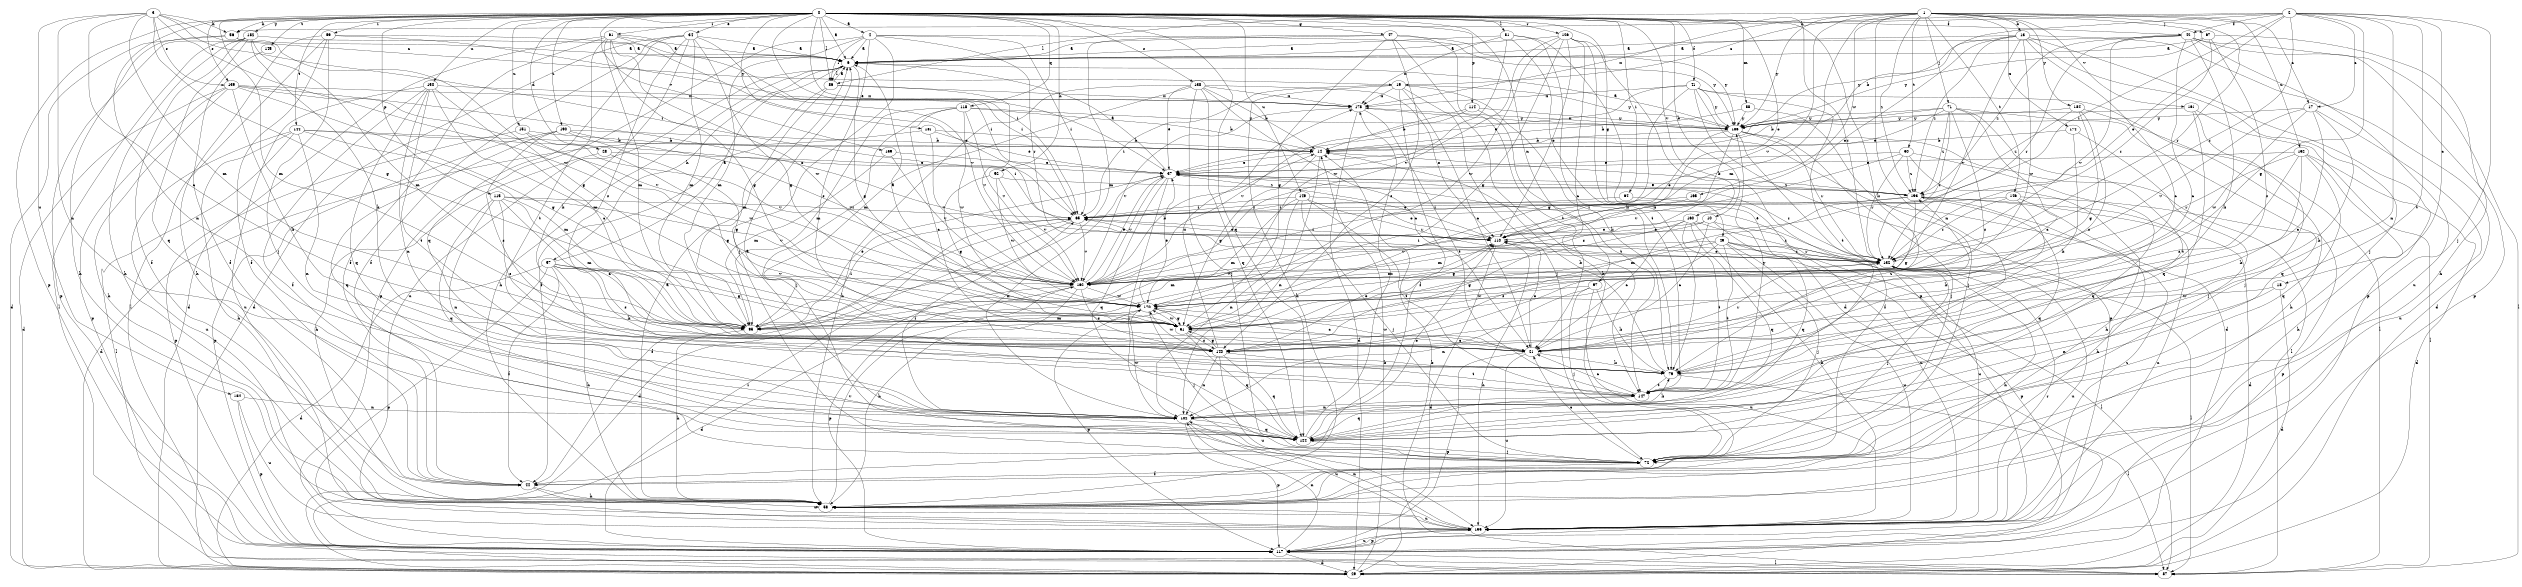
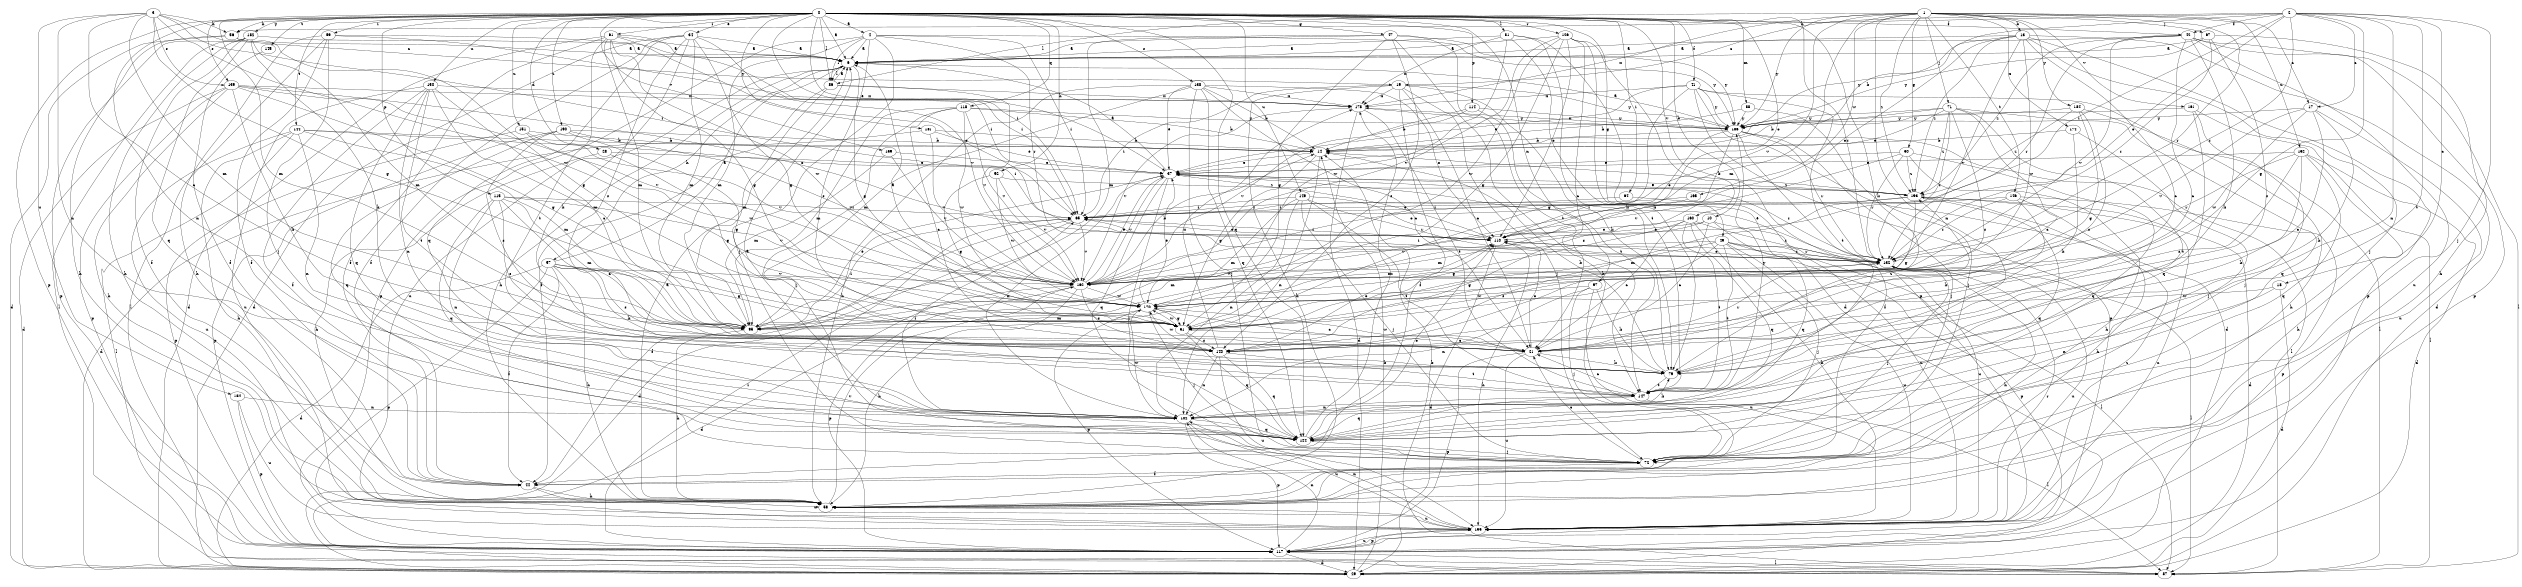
edge "1" -> "50": label "t" -> "g"
edge "140" -> "51": removed, label "g"
edge "79" -> "87": now "147" -> "87"
